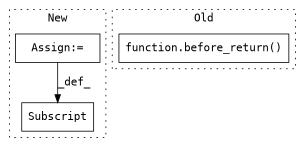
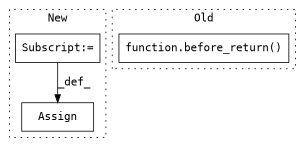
node "Assign:=": label "Assign:=" -> "Subscript:="
node "Subscript": label "Subscript" -> "Assign"
